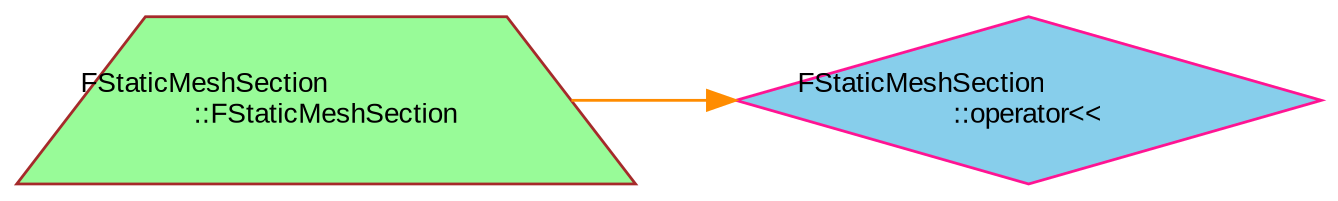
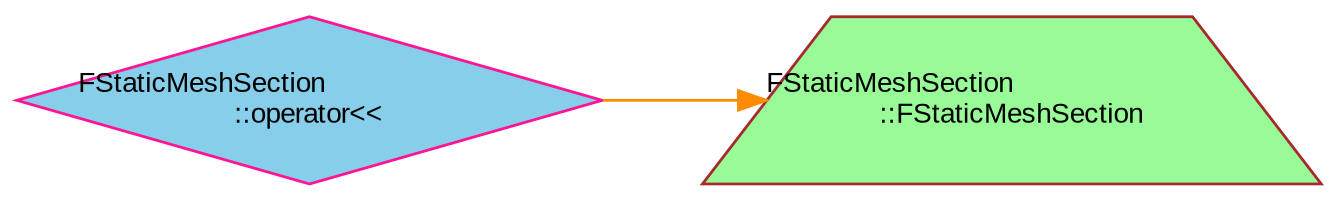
edge "FStaticMeshSection ::FStaticMeshSection" -> "FStaticMeshSection ::operator<<": reversed
